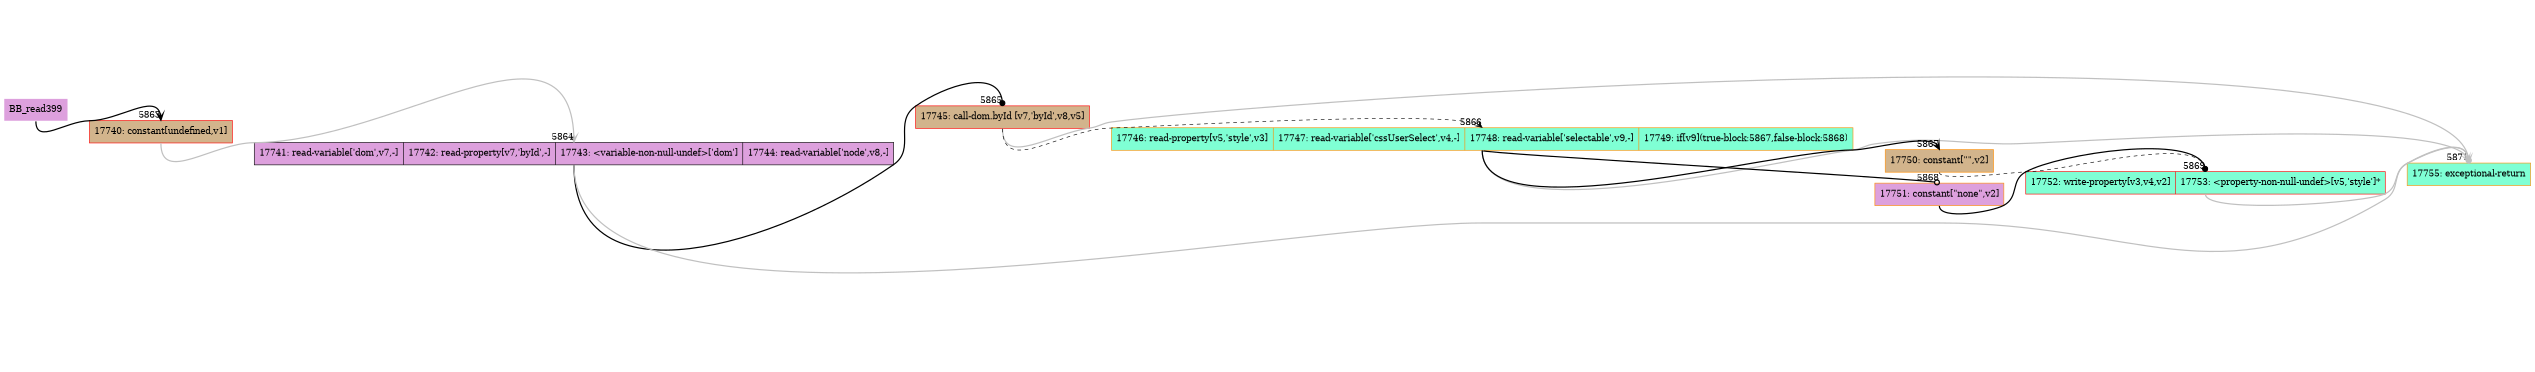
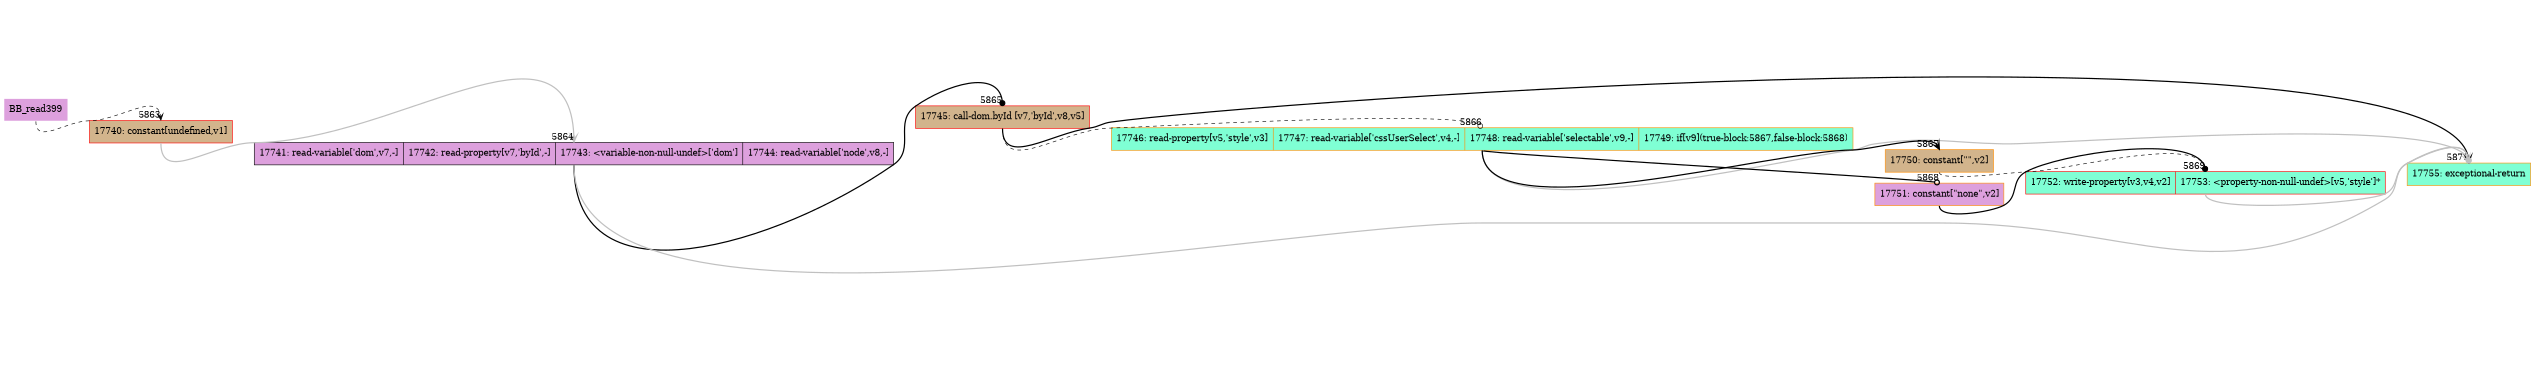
edge "17745: call-dom.byId [v7,'byId',v8,v5]" -> "17755: exceptional-return": color gray -> black
edge "BB_read399" -> "17740: constant[undefined,v1]": style bold -> dashed
edge "17745: call-dom.byId [v7,'byId',v8,v5]" -> "17746: read-property[v5,'style',v3]": arrowhead vee -> odot
